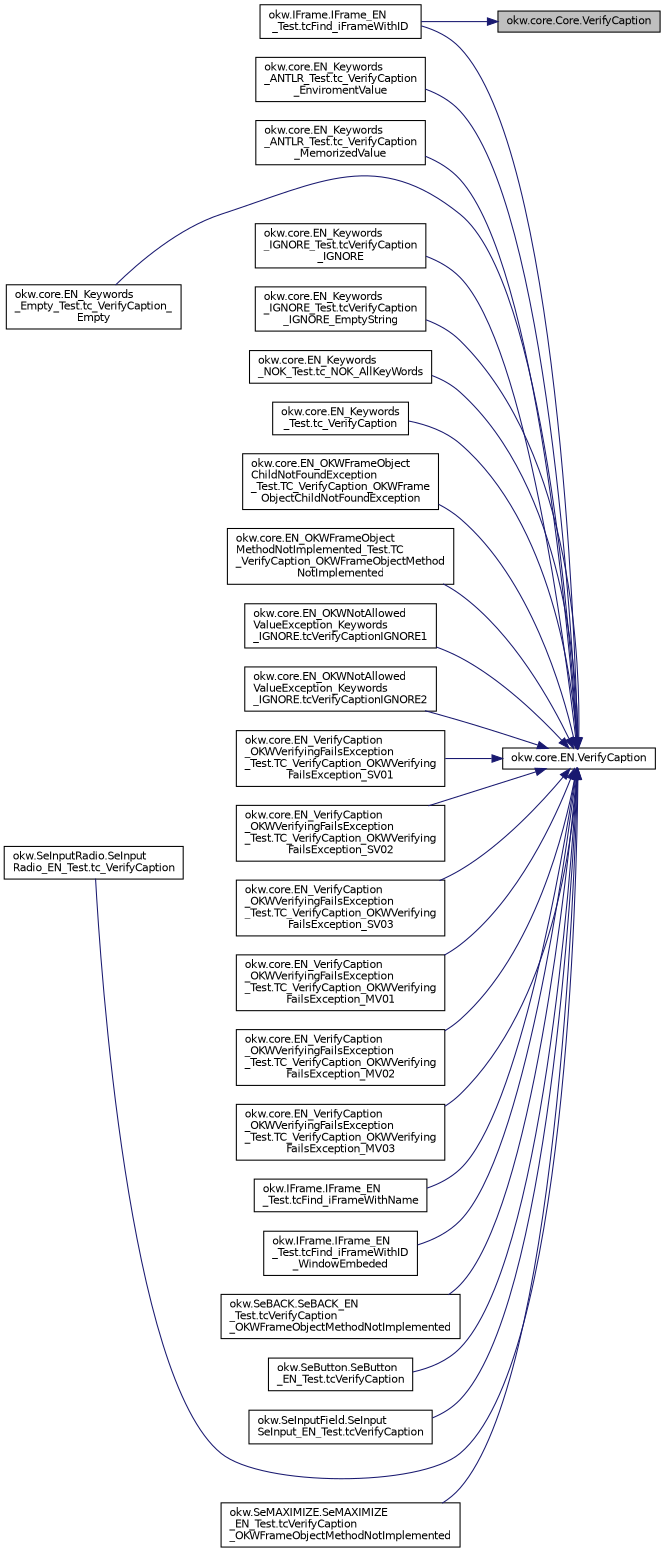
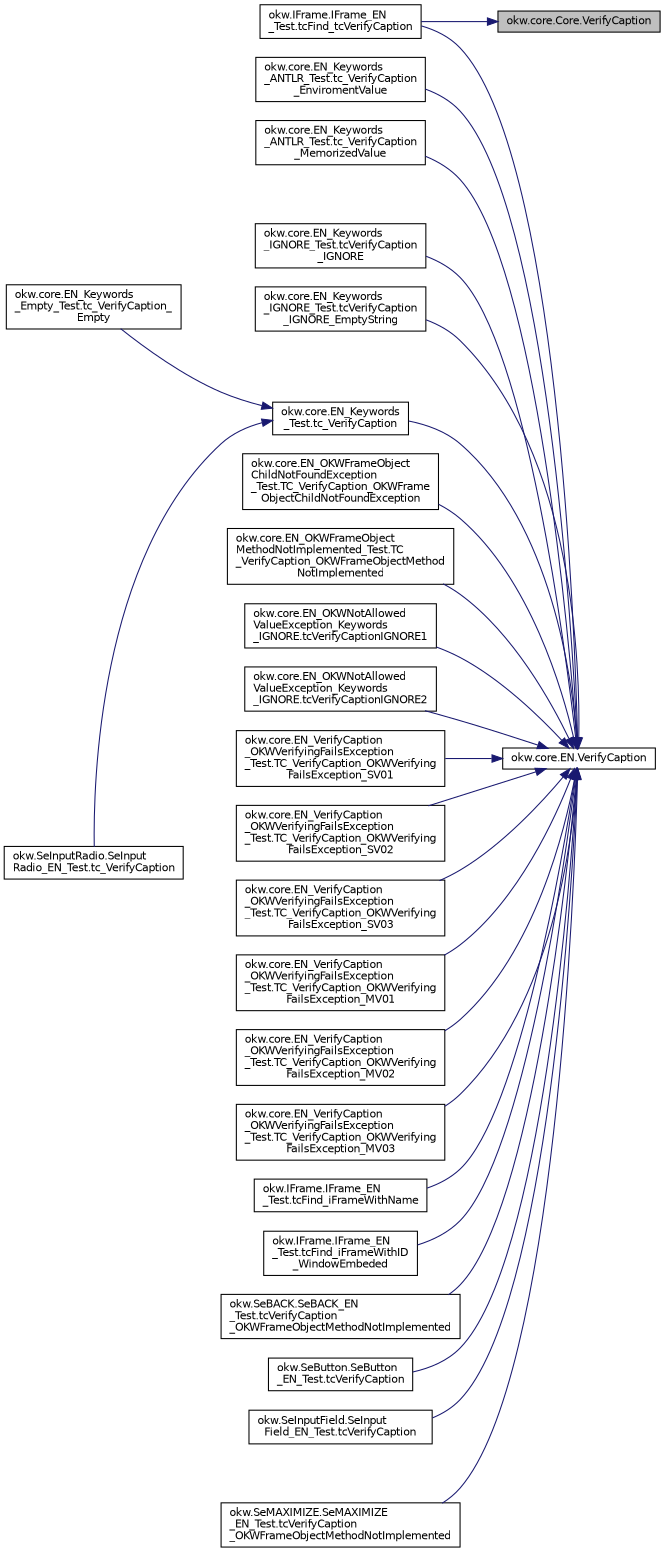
node "okw.IFrame.IFrame_EN _Test.tcFind_iFrameWithID": label "okw.IFrame.IFrame_EN _Test.tcFind_iFrameWithID" -> "okw.IFrame.IFrame_EN _Test.tcFind_tcVerifyCaption"
edge "okw.core.EN_Keywords _Empty_Test.tc_VerifyCaption_ Empty" -> "okw.core.EN.VerifyCaption": now "okw.core.EN_Keywords _Empty_Test.tc_VerifyCaption_ Empty" -> "okw.core.EN_Keywords _Test.tc_VerifyCaption"
node "okw.core.EN_Keywords _NOK_Test.tc_NOK_AllKeyWords": removed
node "okw.SeInputField.SeInput SeInput_EN_Test.tcVerifyCaption": label "okw.SeInputField.SeInput SeInput_EN_Test.tcVerifyCaption" -> "okw.SeInputField.SeInput Field_EN_Test.tcVerifyCaption"
edge "okw.SeInputRadio.SeInput Radio_EN_Test.tc_VerifyCaption" -> "okw.core.EN.VerifyCaption": now "okw.SeInputRadio.SeInput Radio_EN_Test.tc_VerifyCaption" -> "okw.core.EN_Keywords _Test.tc_VerifyCaption"
